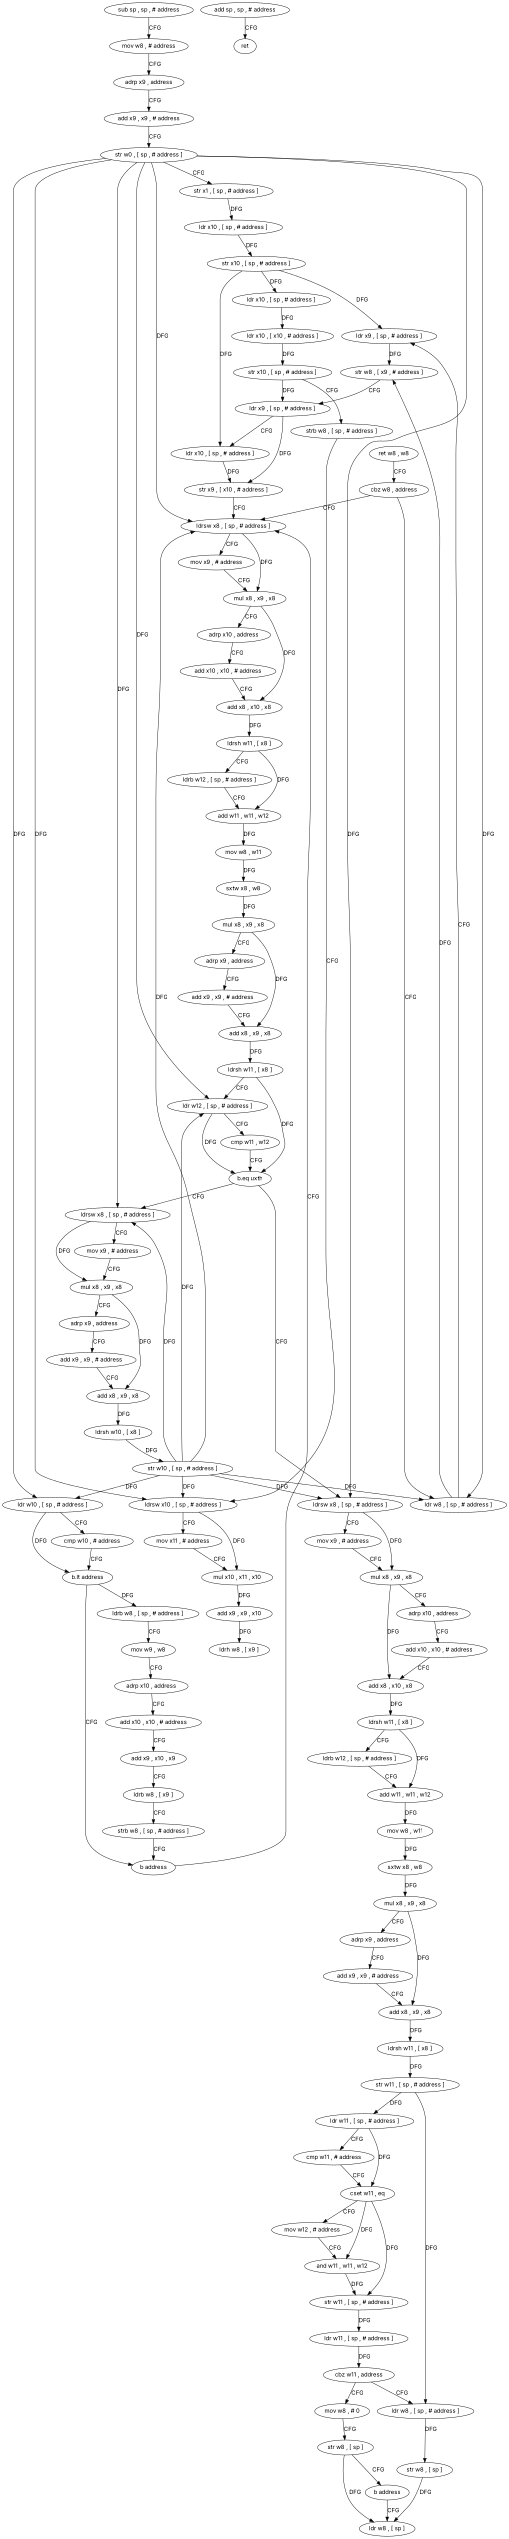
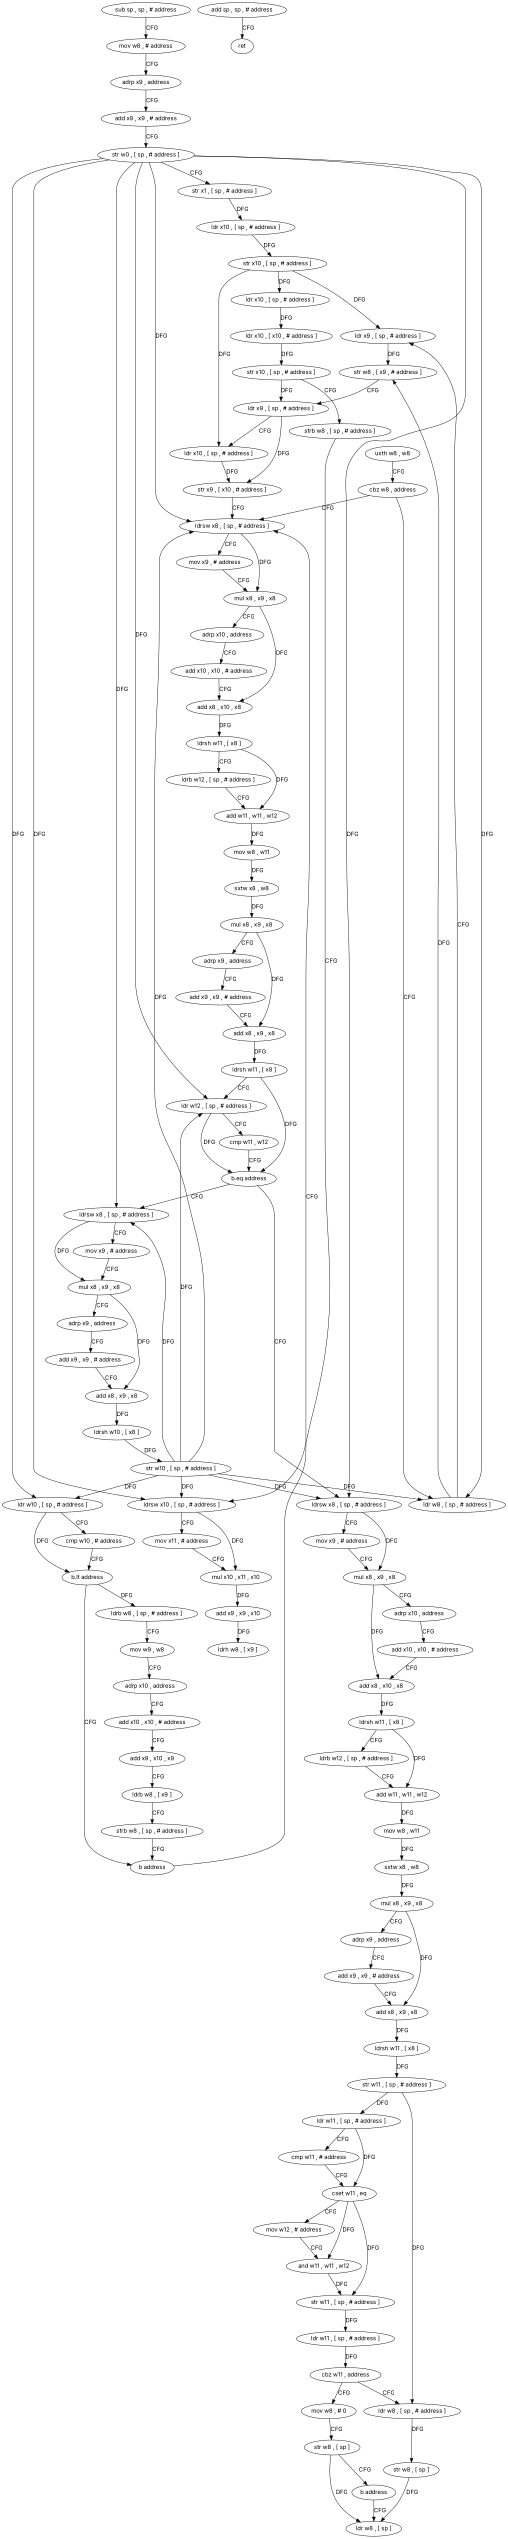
node "ret w8 , w8": label "ret w8 , w8" -> "uxth w8 , w8"
node "b.eq uxth": label "b.eq uxth" -> "b.eq address"
